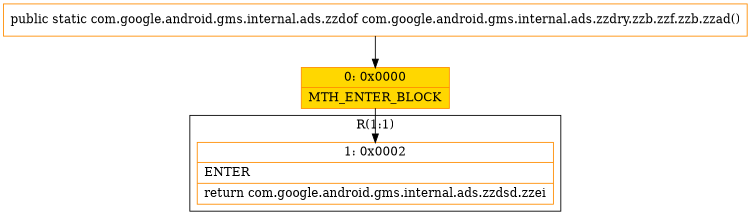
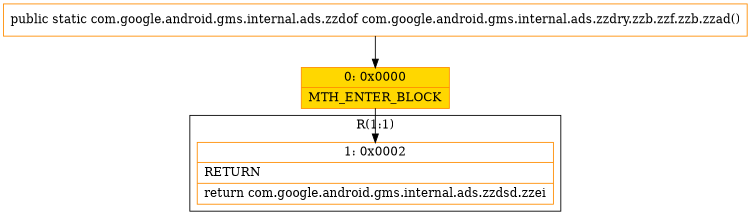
node "1: 0x0002": text "ENTER" -> "RETURN"
